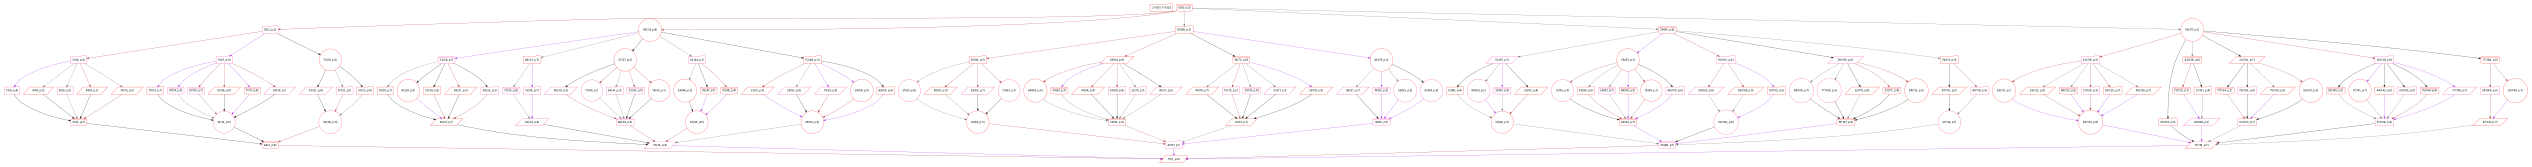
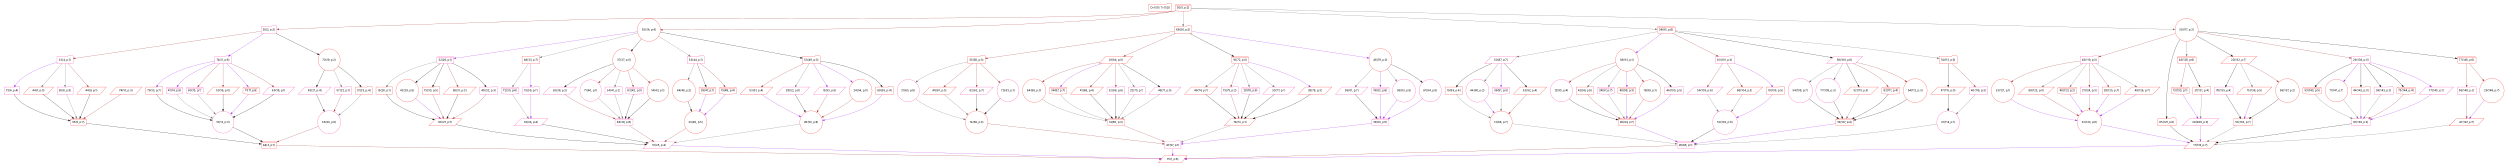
edge "33(4, p:3)" -> "74(10, p:3)": removed
node "44(9, p:3)": label "44(9, p:3)" -> "44(9, p:1)"
node "77(134, p:2)": removed
node "44(3, p:8)": label "44(3, p:8)" -> "44(3, p:1)"
